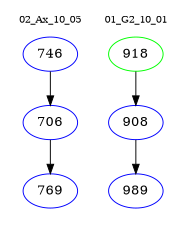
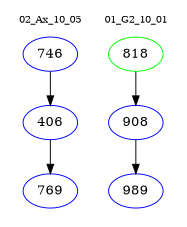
node "918": label "918" -> "818"
node "706": label "706" -> "406"
